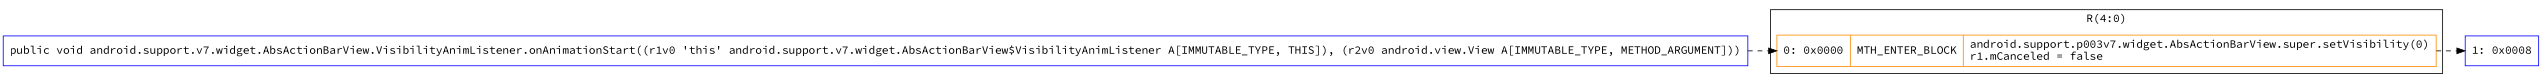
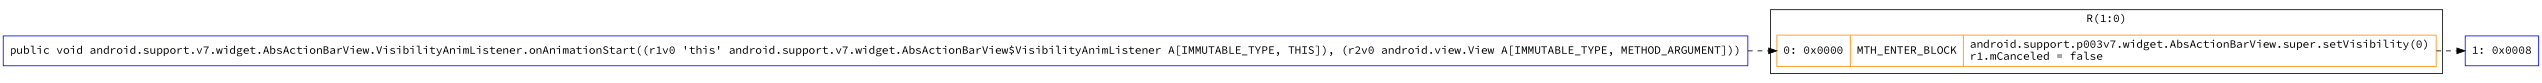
cluster "R(4:0)": label "R(4:0)" -> "R(1:0)"
